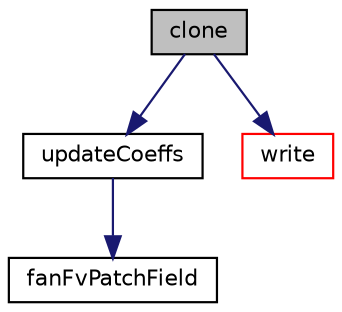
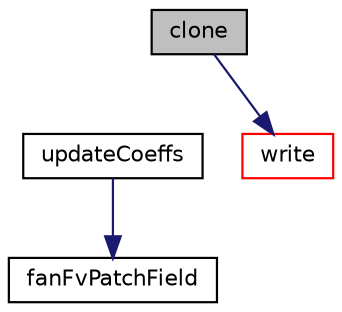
edge "clone" -> "updateCoeffs": removed
